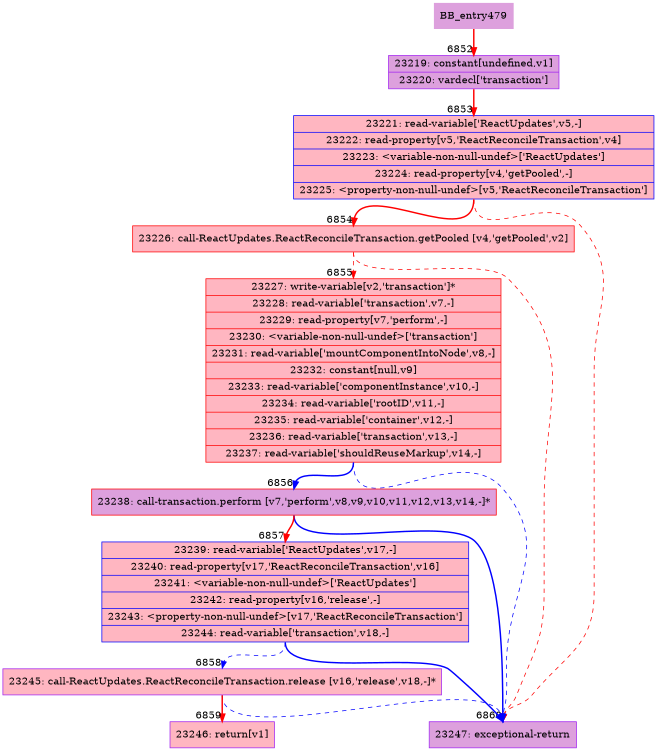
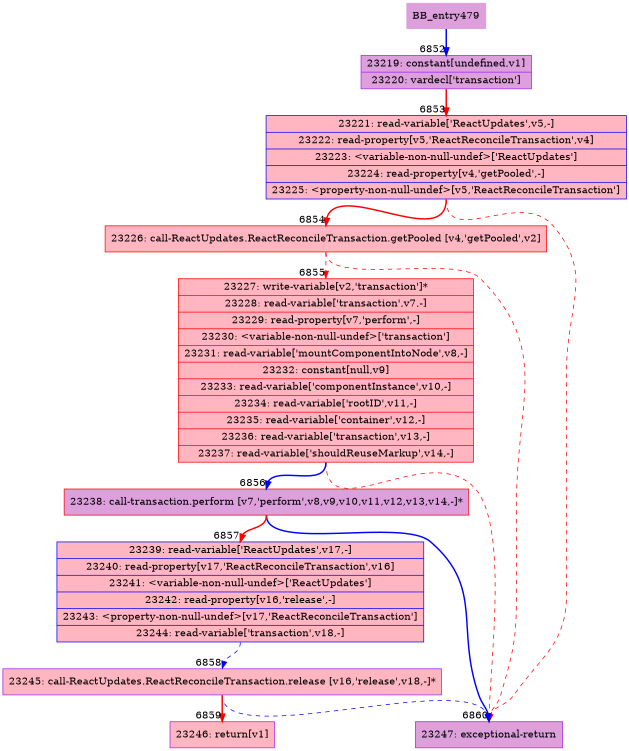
edge "BB_entry479" -> "23219: constant[undefined,v1]": color red -> blue
edge "23227: write-variable[v2,'transaction']*" -> "23247: exceptional-return": color blue -> red
edge "23239: read-variable['ReactUpdates',v17,-]" -> "23247: exceptional-return": removed
